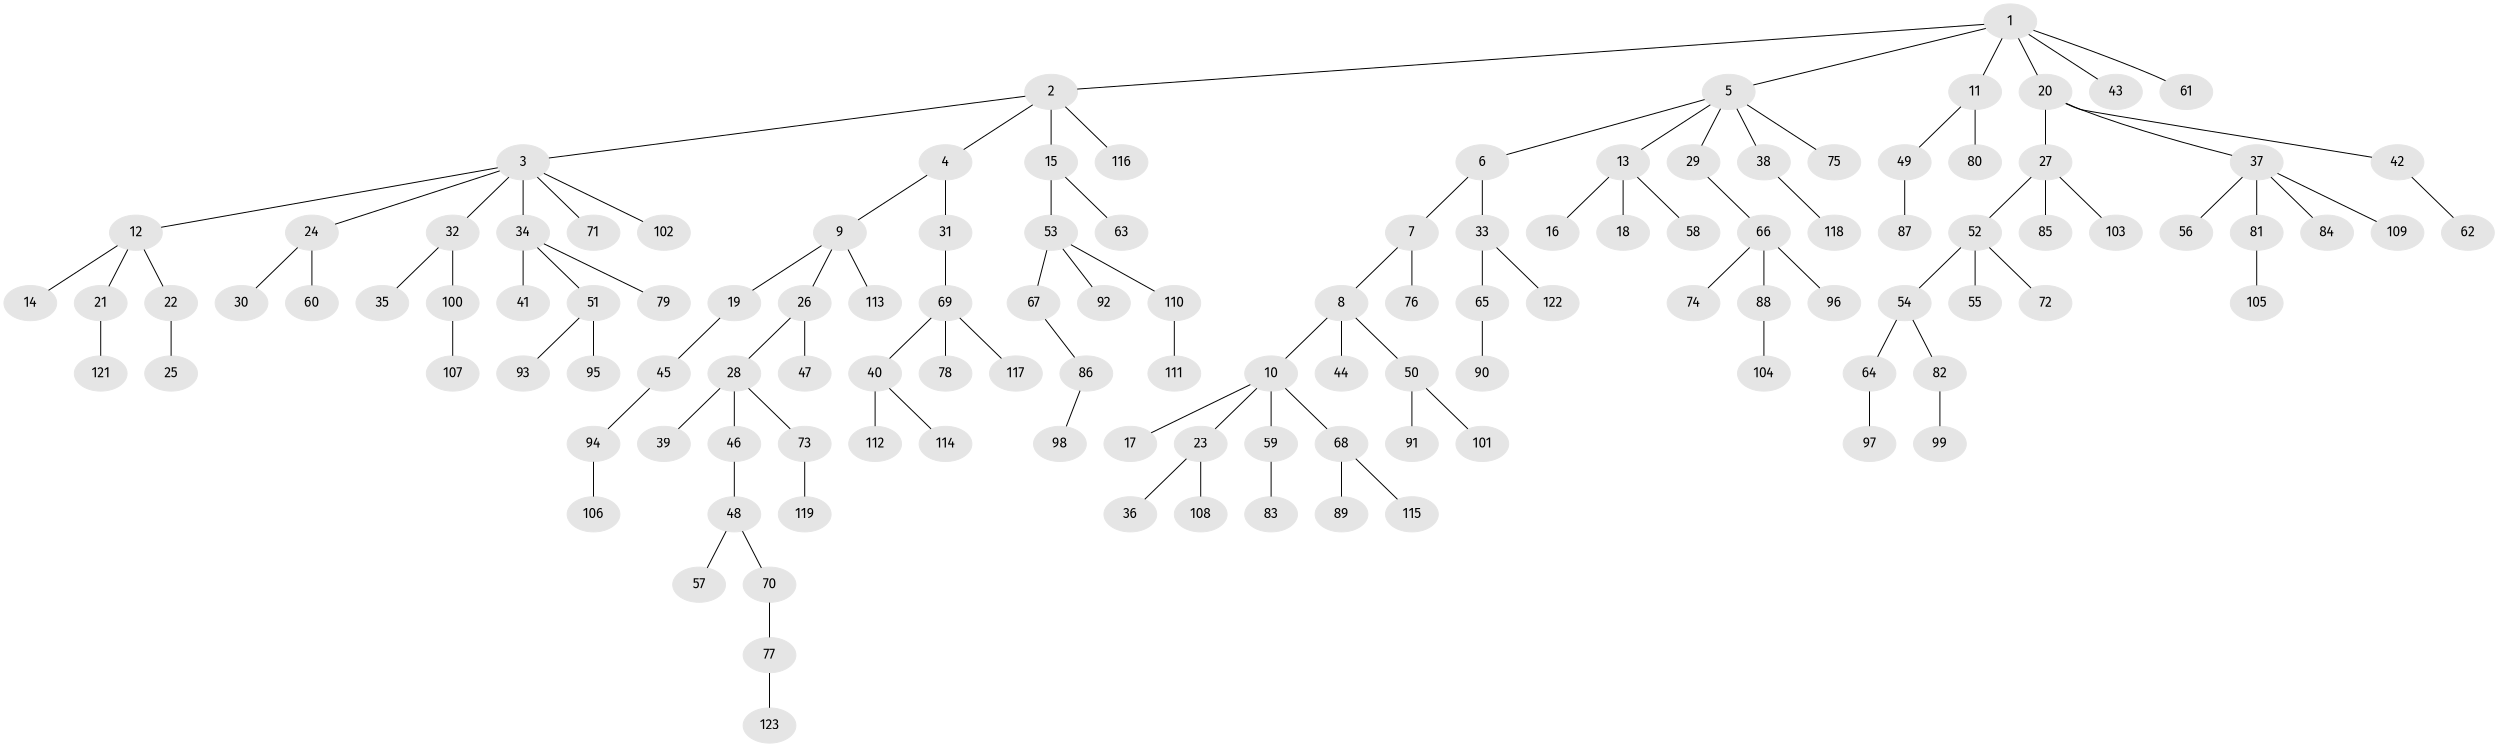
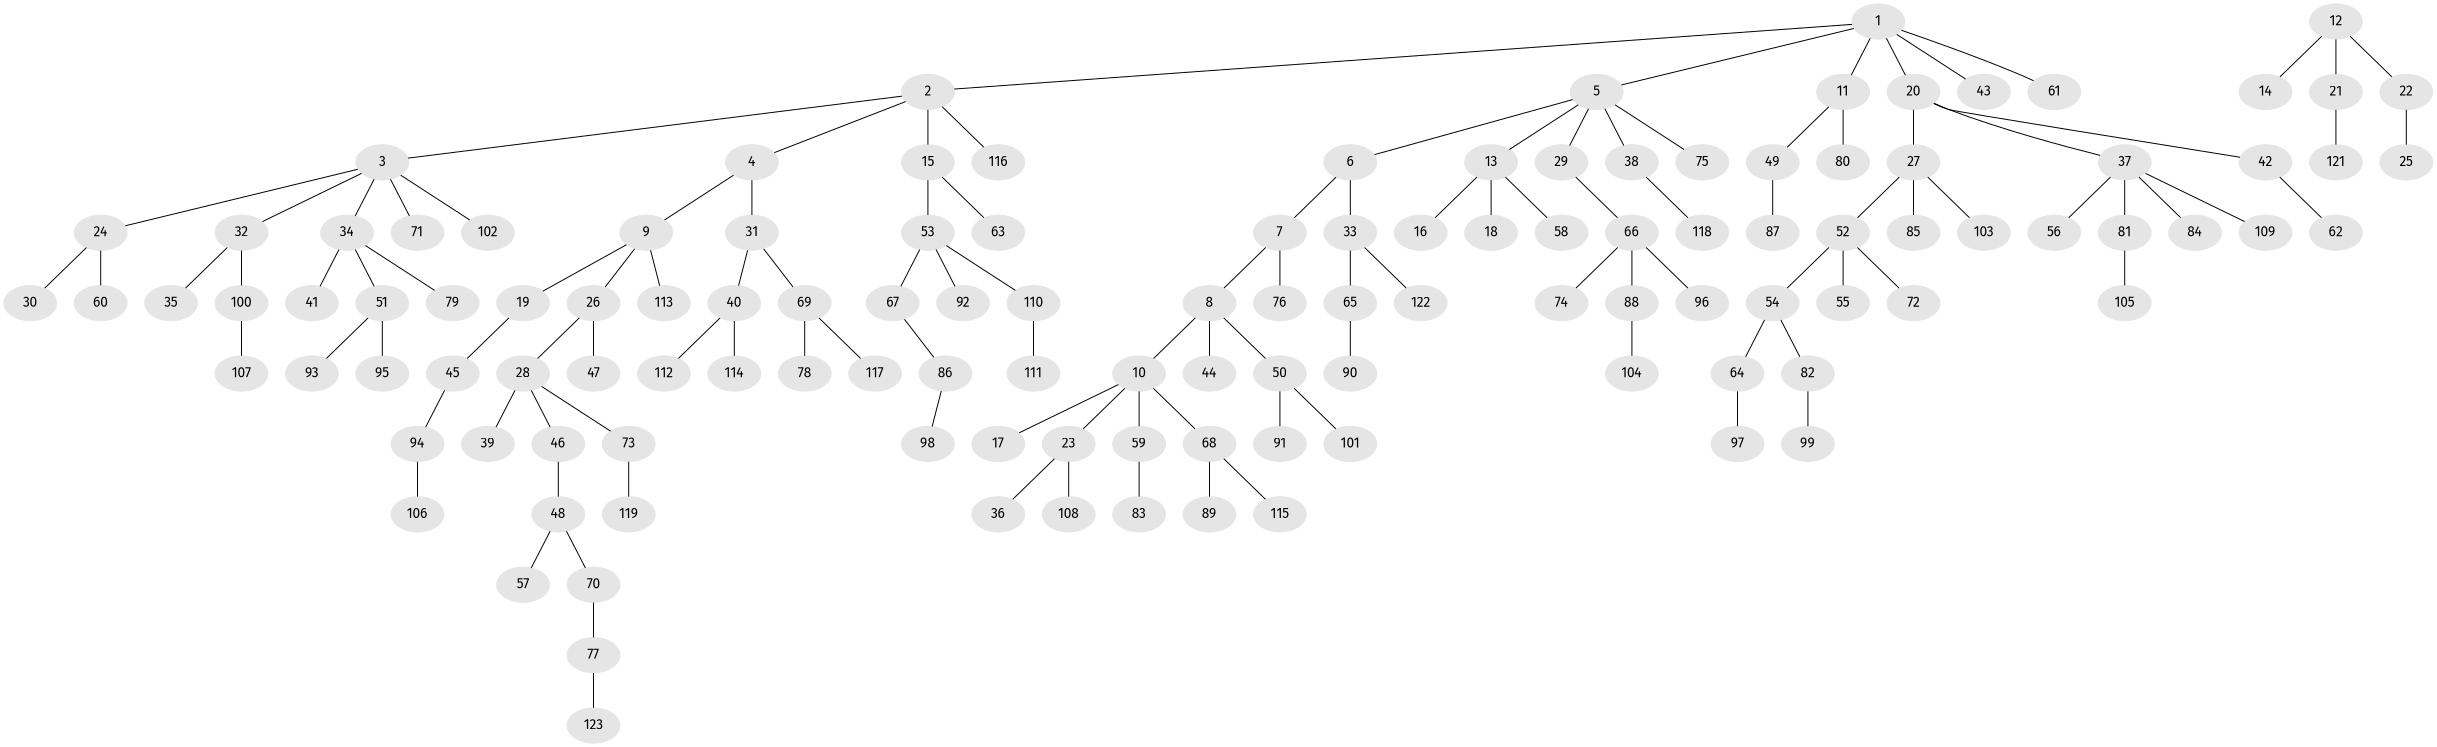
edge "3" -- "12": removed
edge "69" -- "40": now "31" -- "40"
